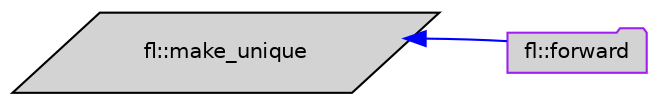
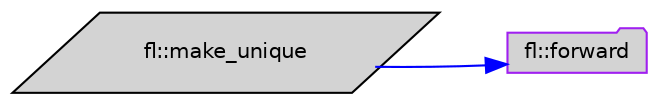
edge "fl::forward" -> "fl::make_unique": reversed
